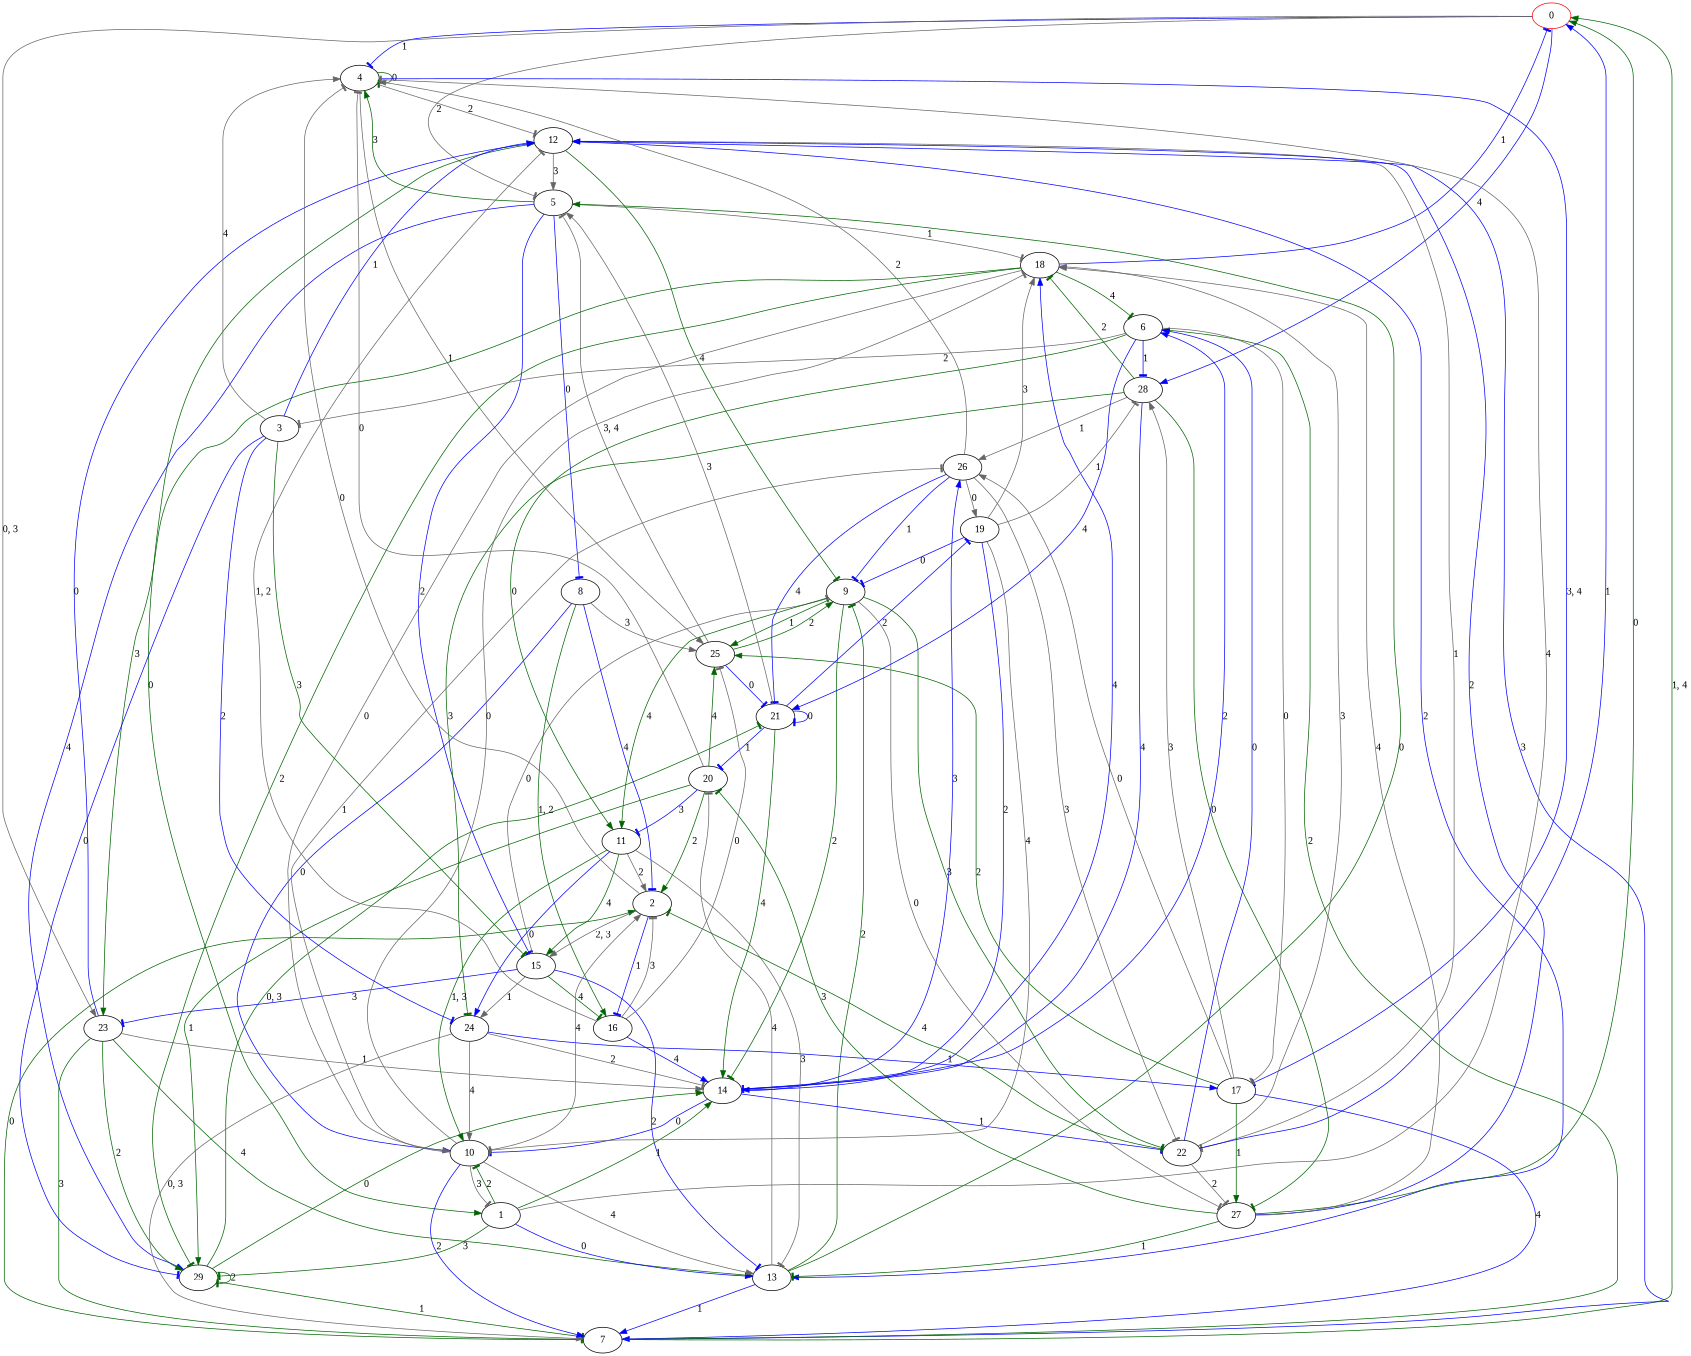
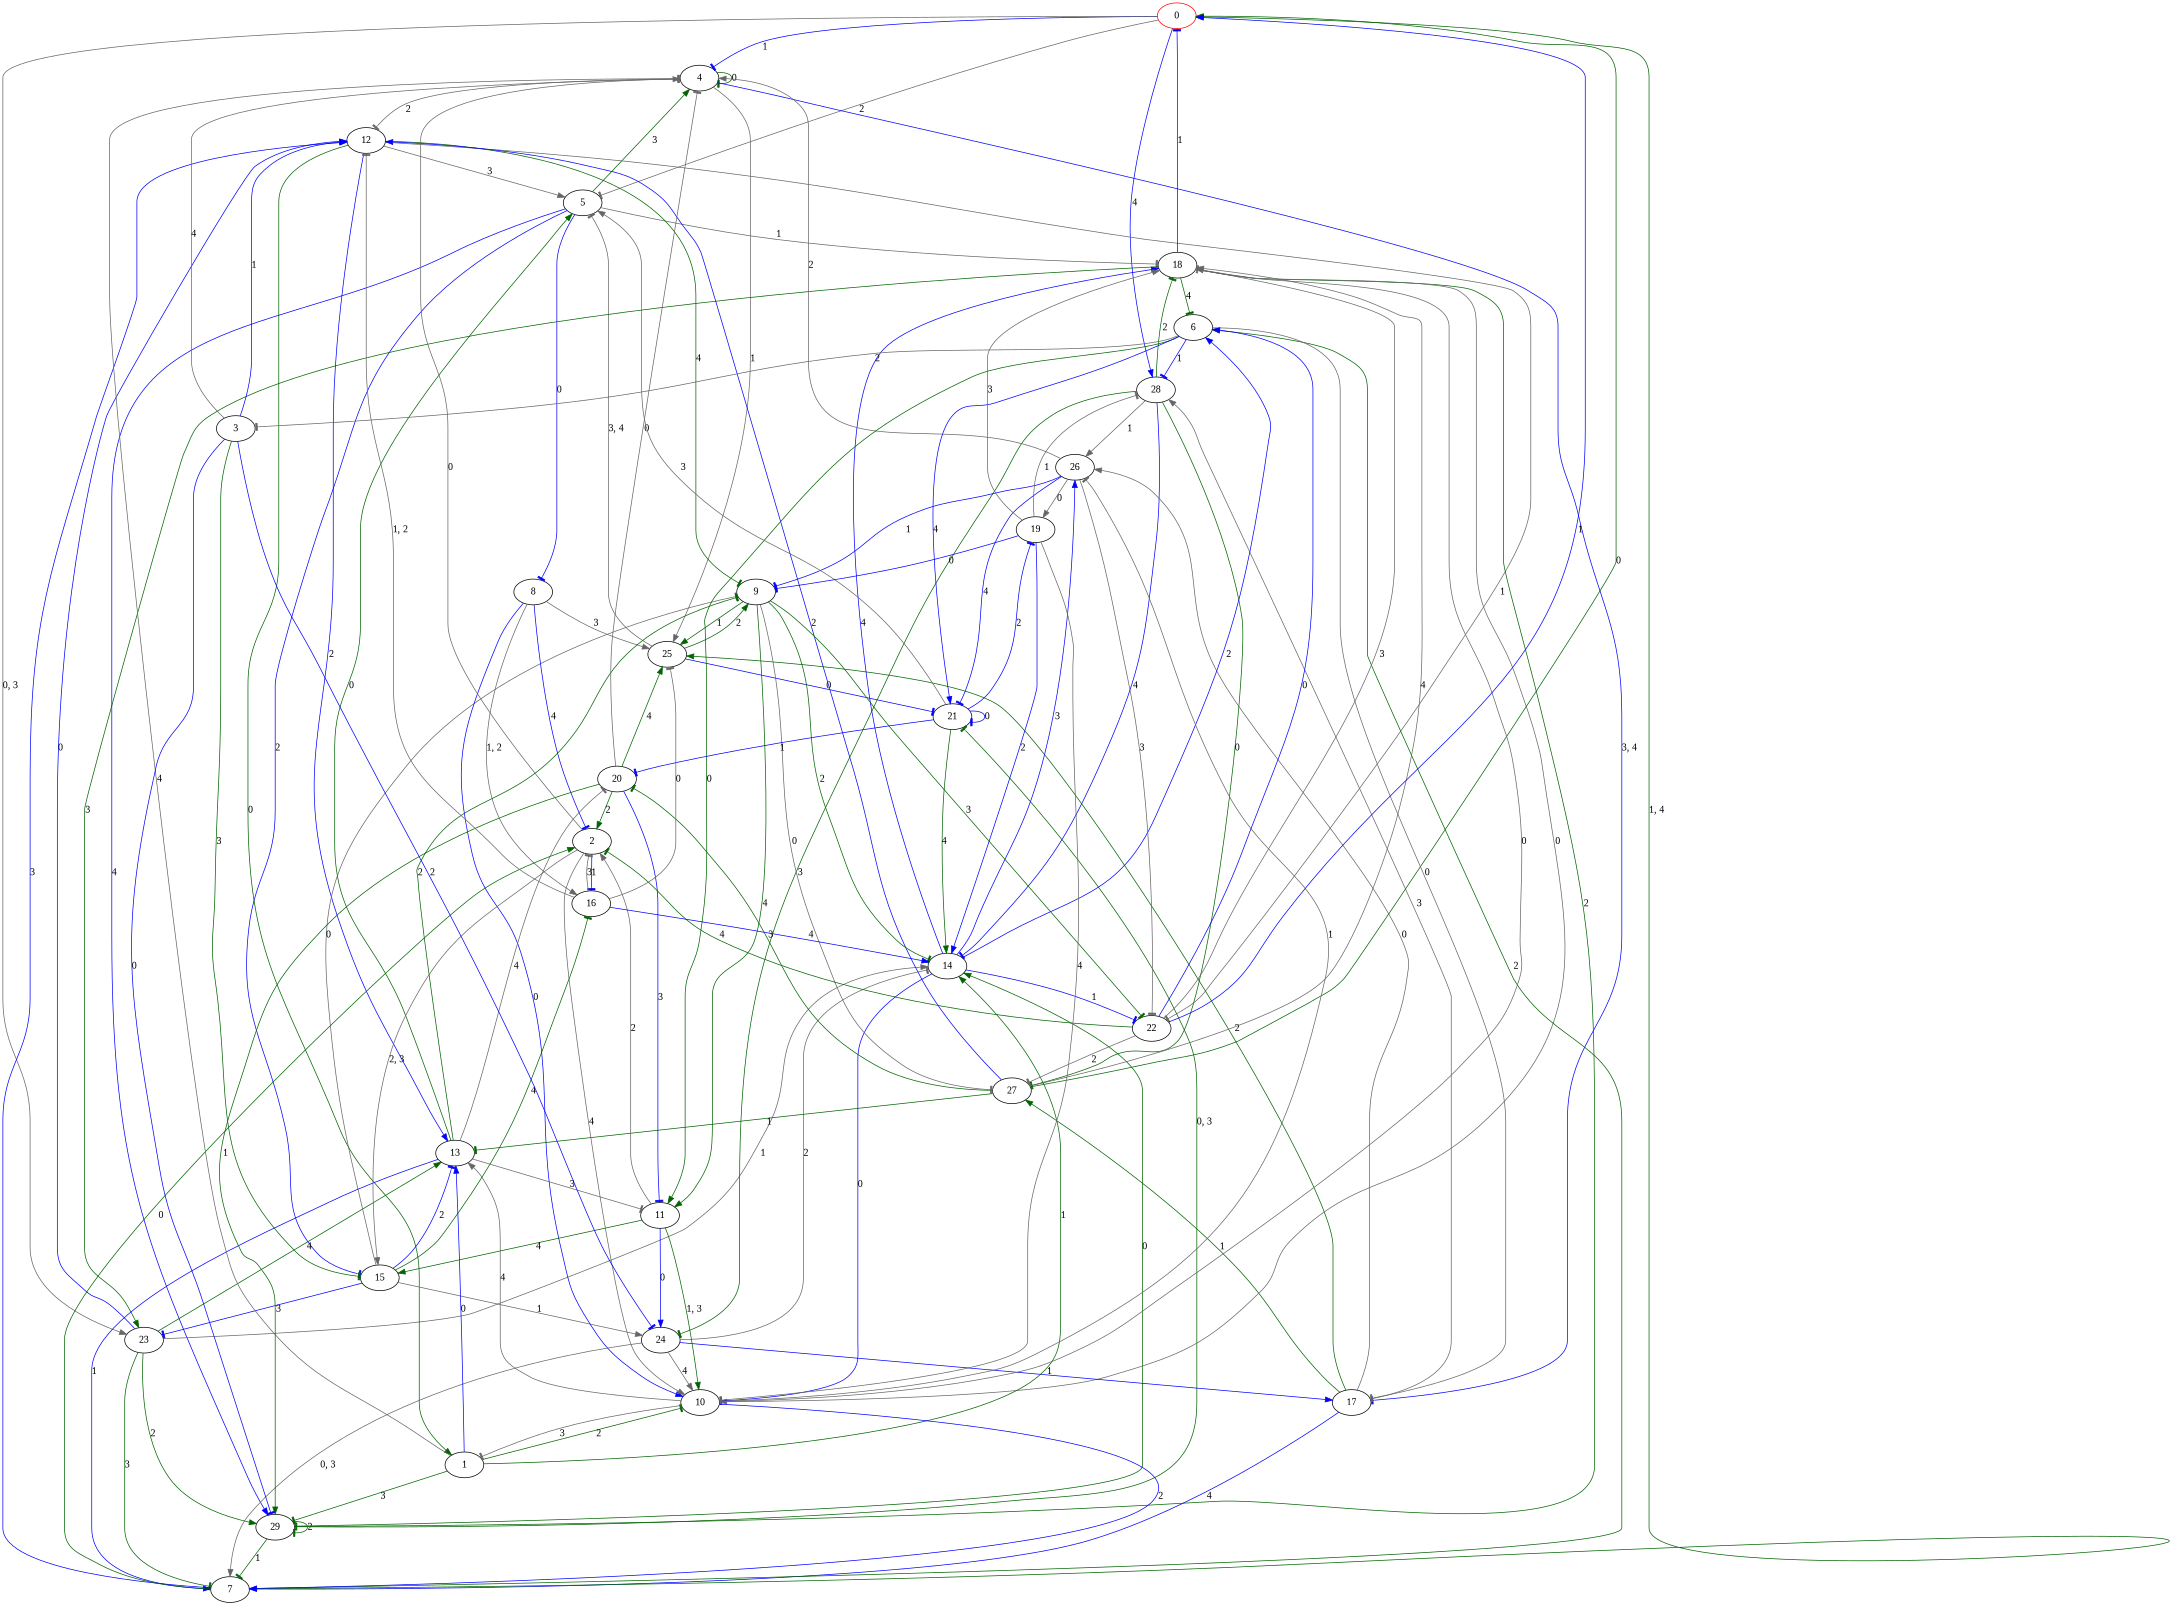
edge "8" -> "16": color darkgreen -> gray40
edge "11" -> "13": reversed
edge "10" -> "2": reversed
